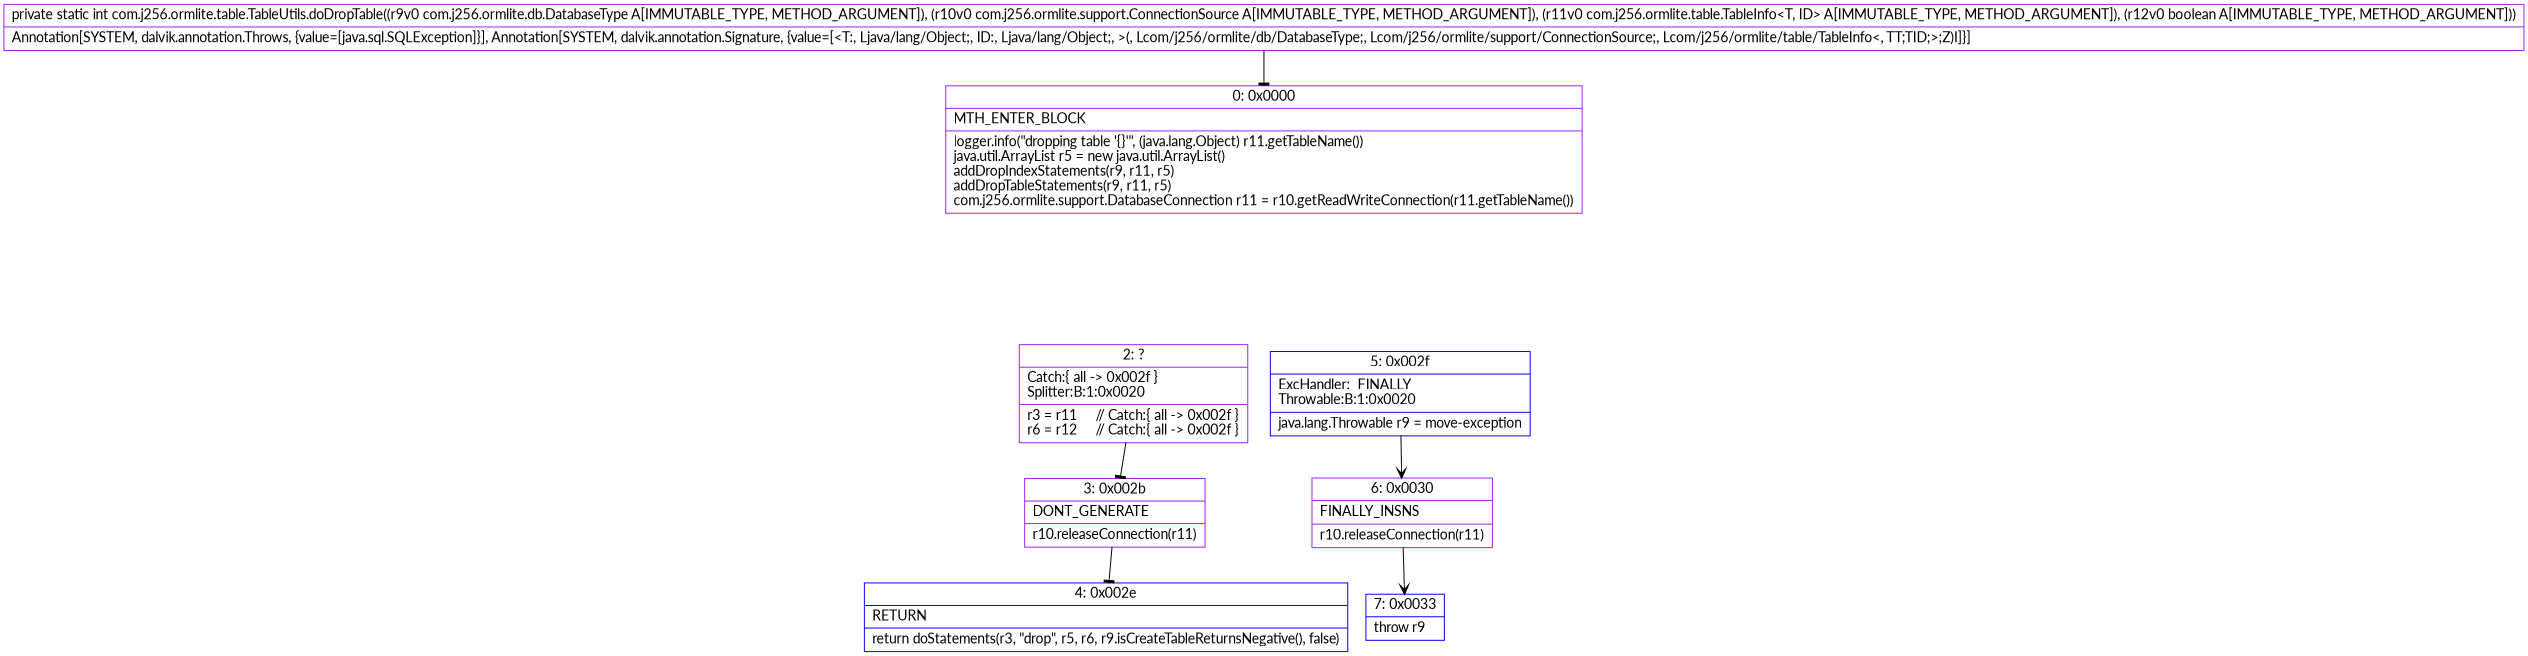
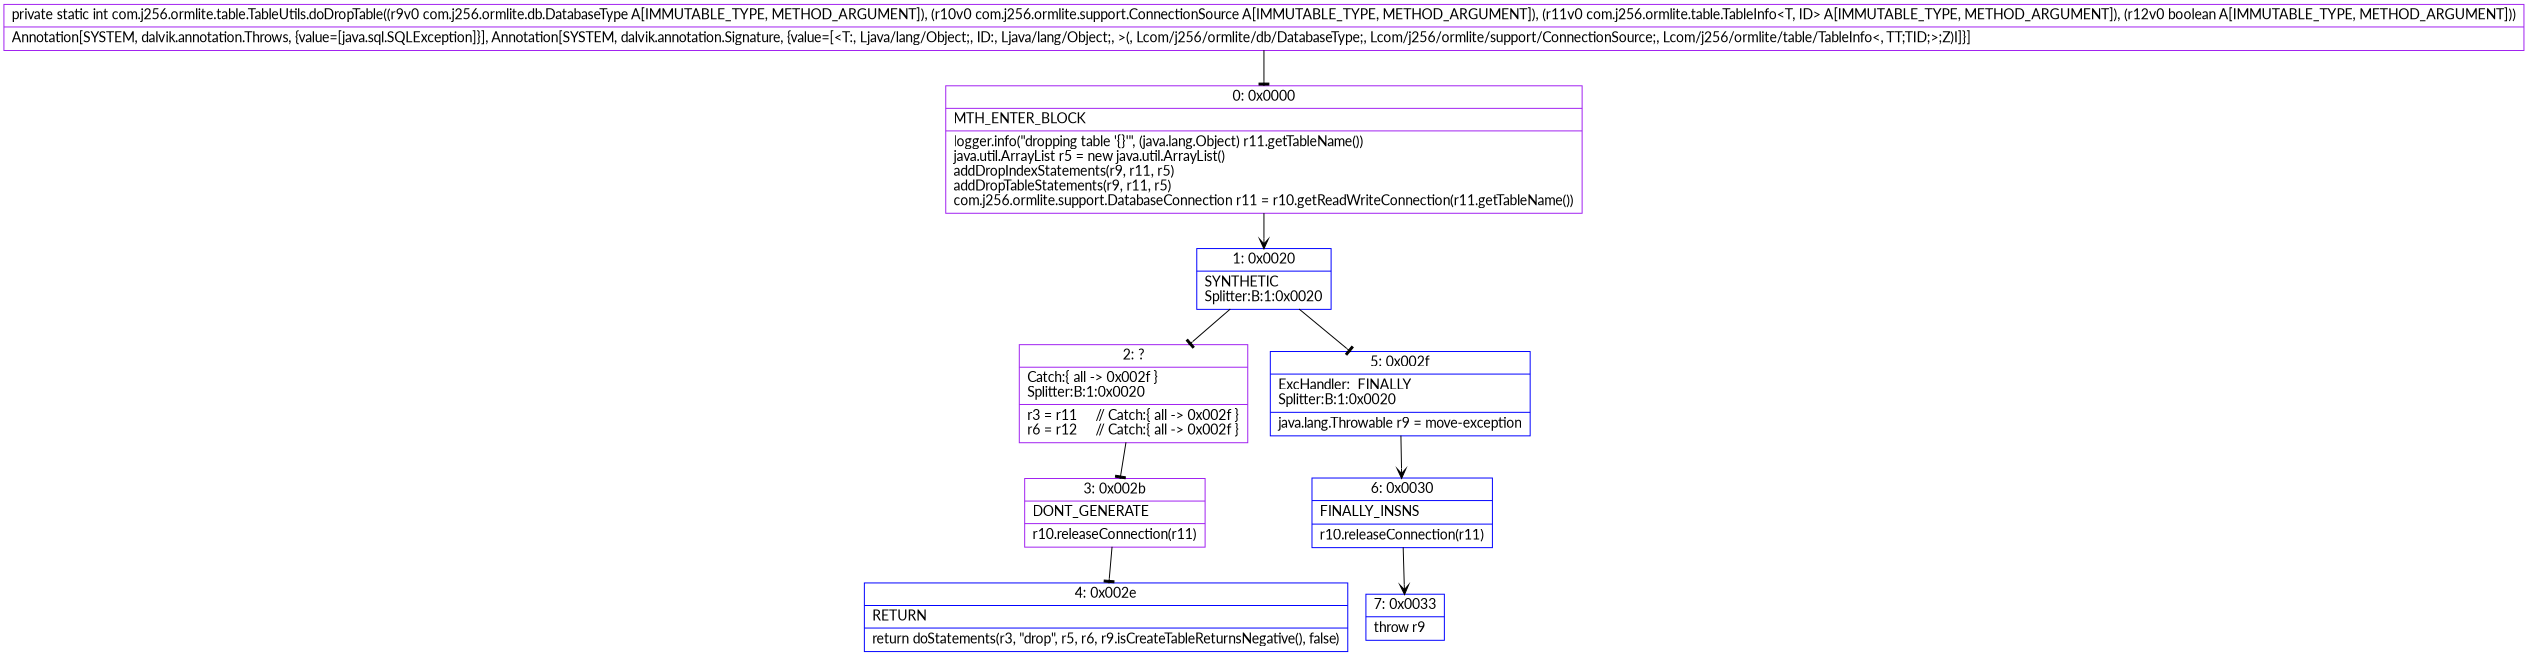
node "1: 0x0020": added
node "5: 0x002f": text "Throwable:B:1:0x0020" -> "Splitter:B:1:0x0020"
node "6: 0x0030": color purple -> blue
